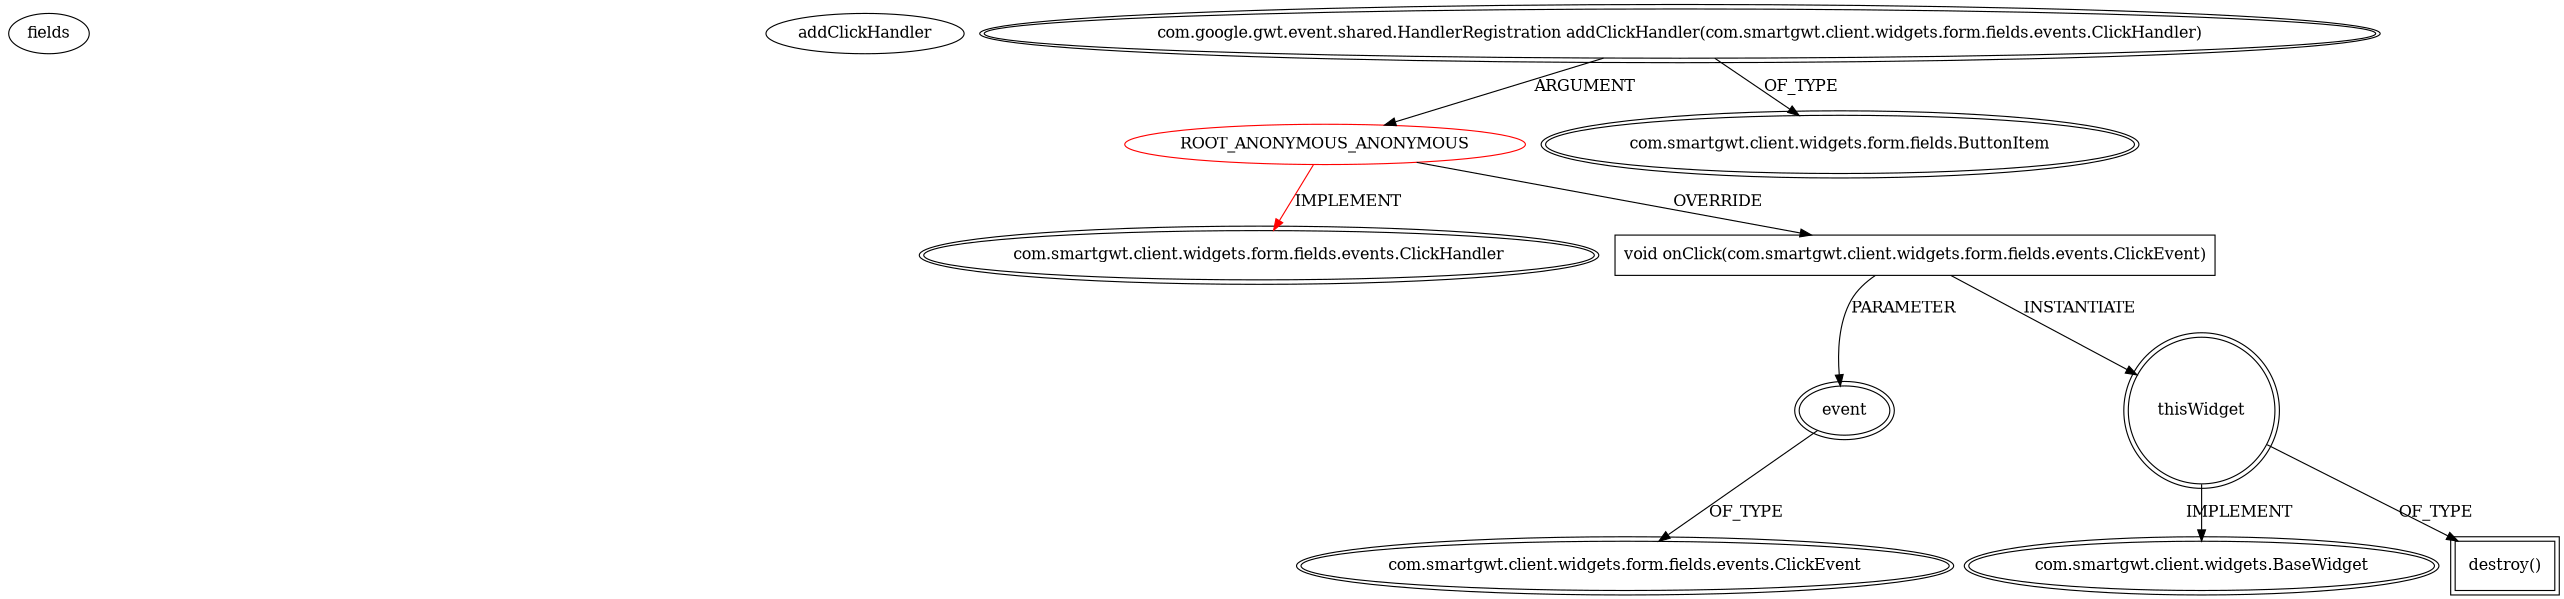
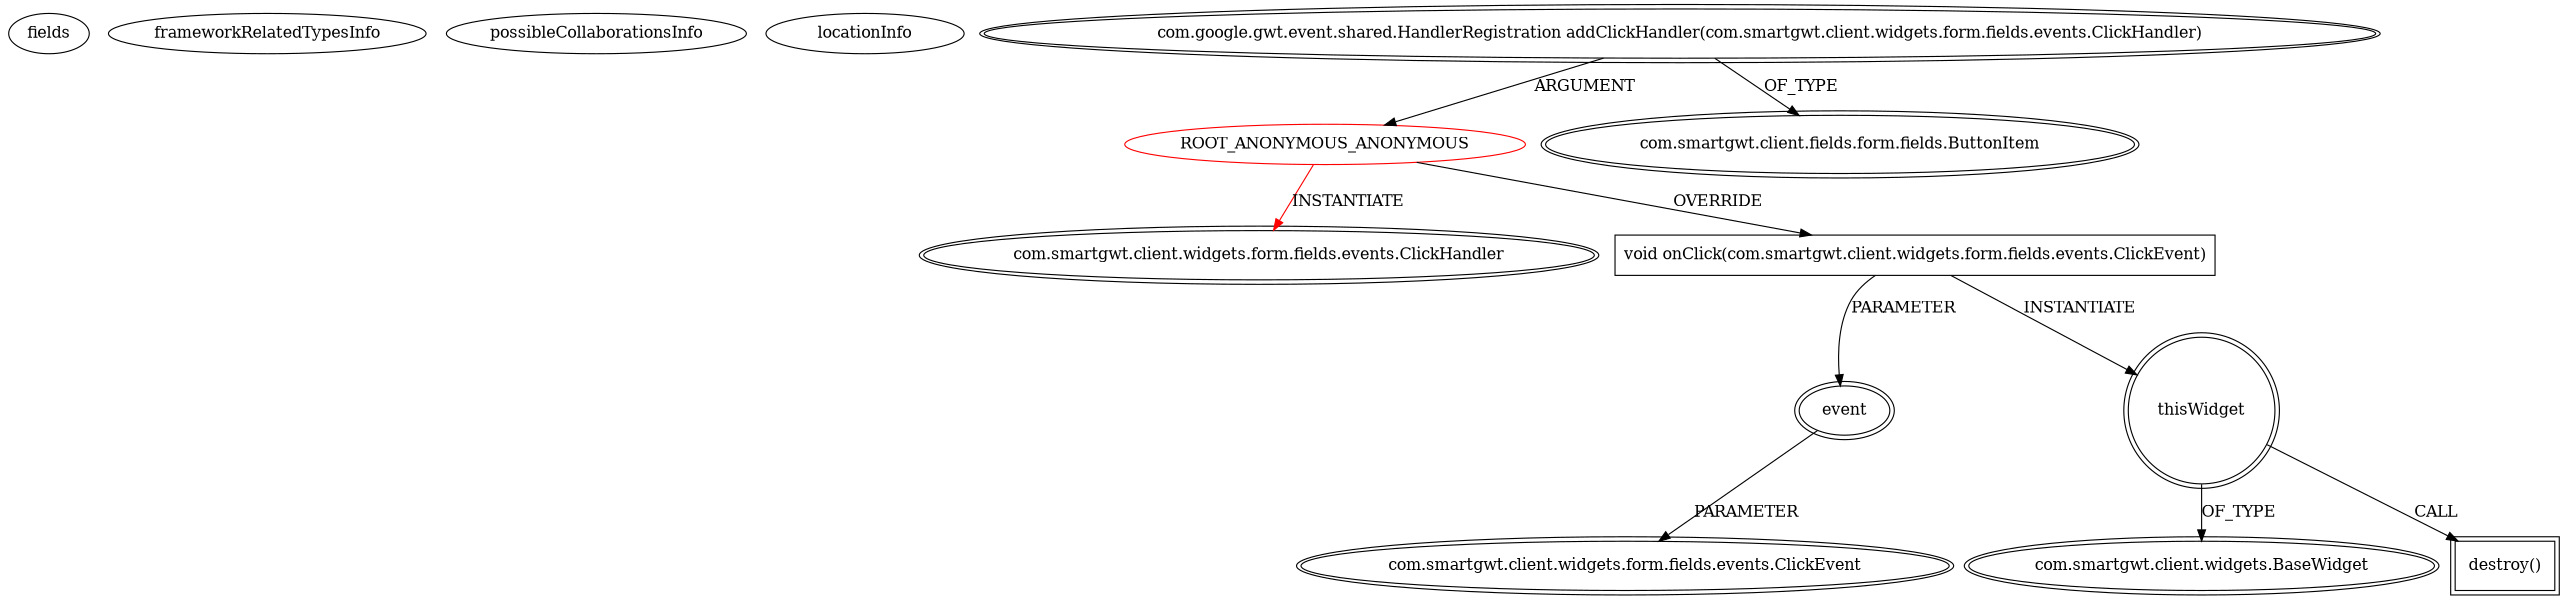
node "frameworkRelatedTypesInfo": added
node "possibleCollaborationsInfo": added
node "addClickHandler": label "addClickHandler" -> "locationInfo"
node "com.smartgwt.client.widgets.form.fields.ButtonItem": label "com.smartgwt.client.widgets.form.fields.ButtonItem" -> "com.smartgwt.client.fields.form.fields.ButtonItem"
edge "ROOT_ANONYMOUS_ANONYMOUS" -> "com.smartgwt.client.widgets.form.fields.events.ClickHandler": label "IMPLEMENT" -> "INSTANTIATE"
edge "event" -> "com.smartgwt.client.widgets.form.fields.events.ClickEvent": label "OF_TYPE" -> "PARAMETER"
edge "thisWidget" -> "com.smartgwt.client.widgets.BaseWidget": label "IMPLEMENT" -> "OF_TYPE"
edge "thisWidget" -> "destroy()": label "OF_TYPE" -> "CALL"
